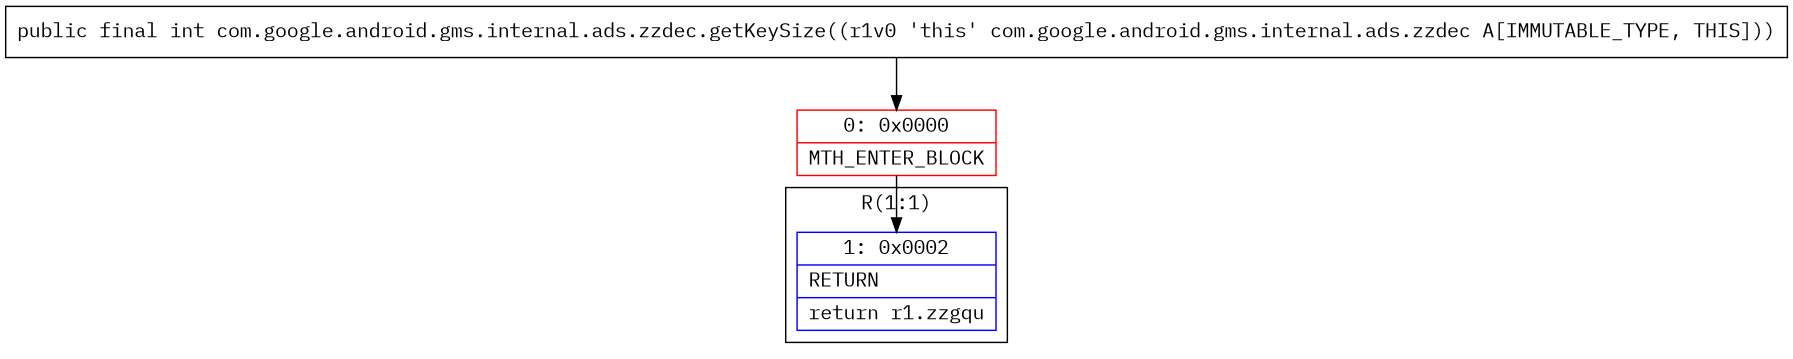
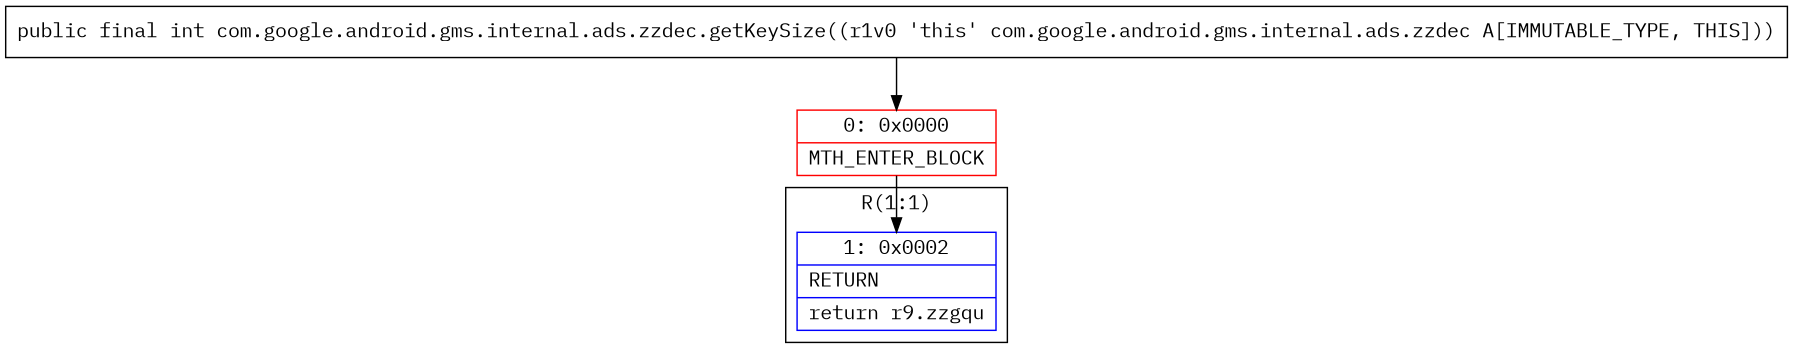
node "1: 0x0002": text "return r1.zzgqu" -> "return r9.zzgqu"
